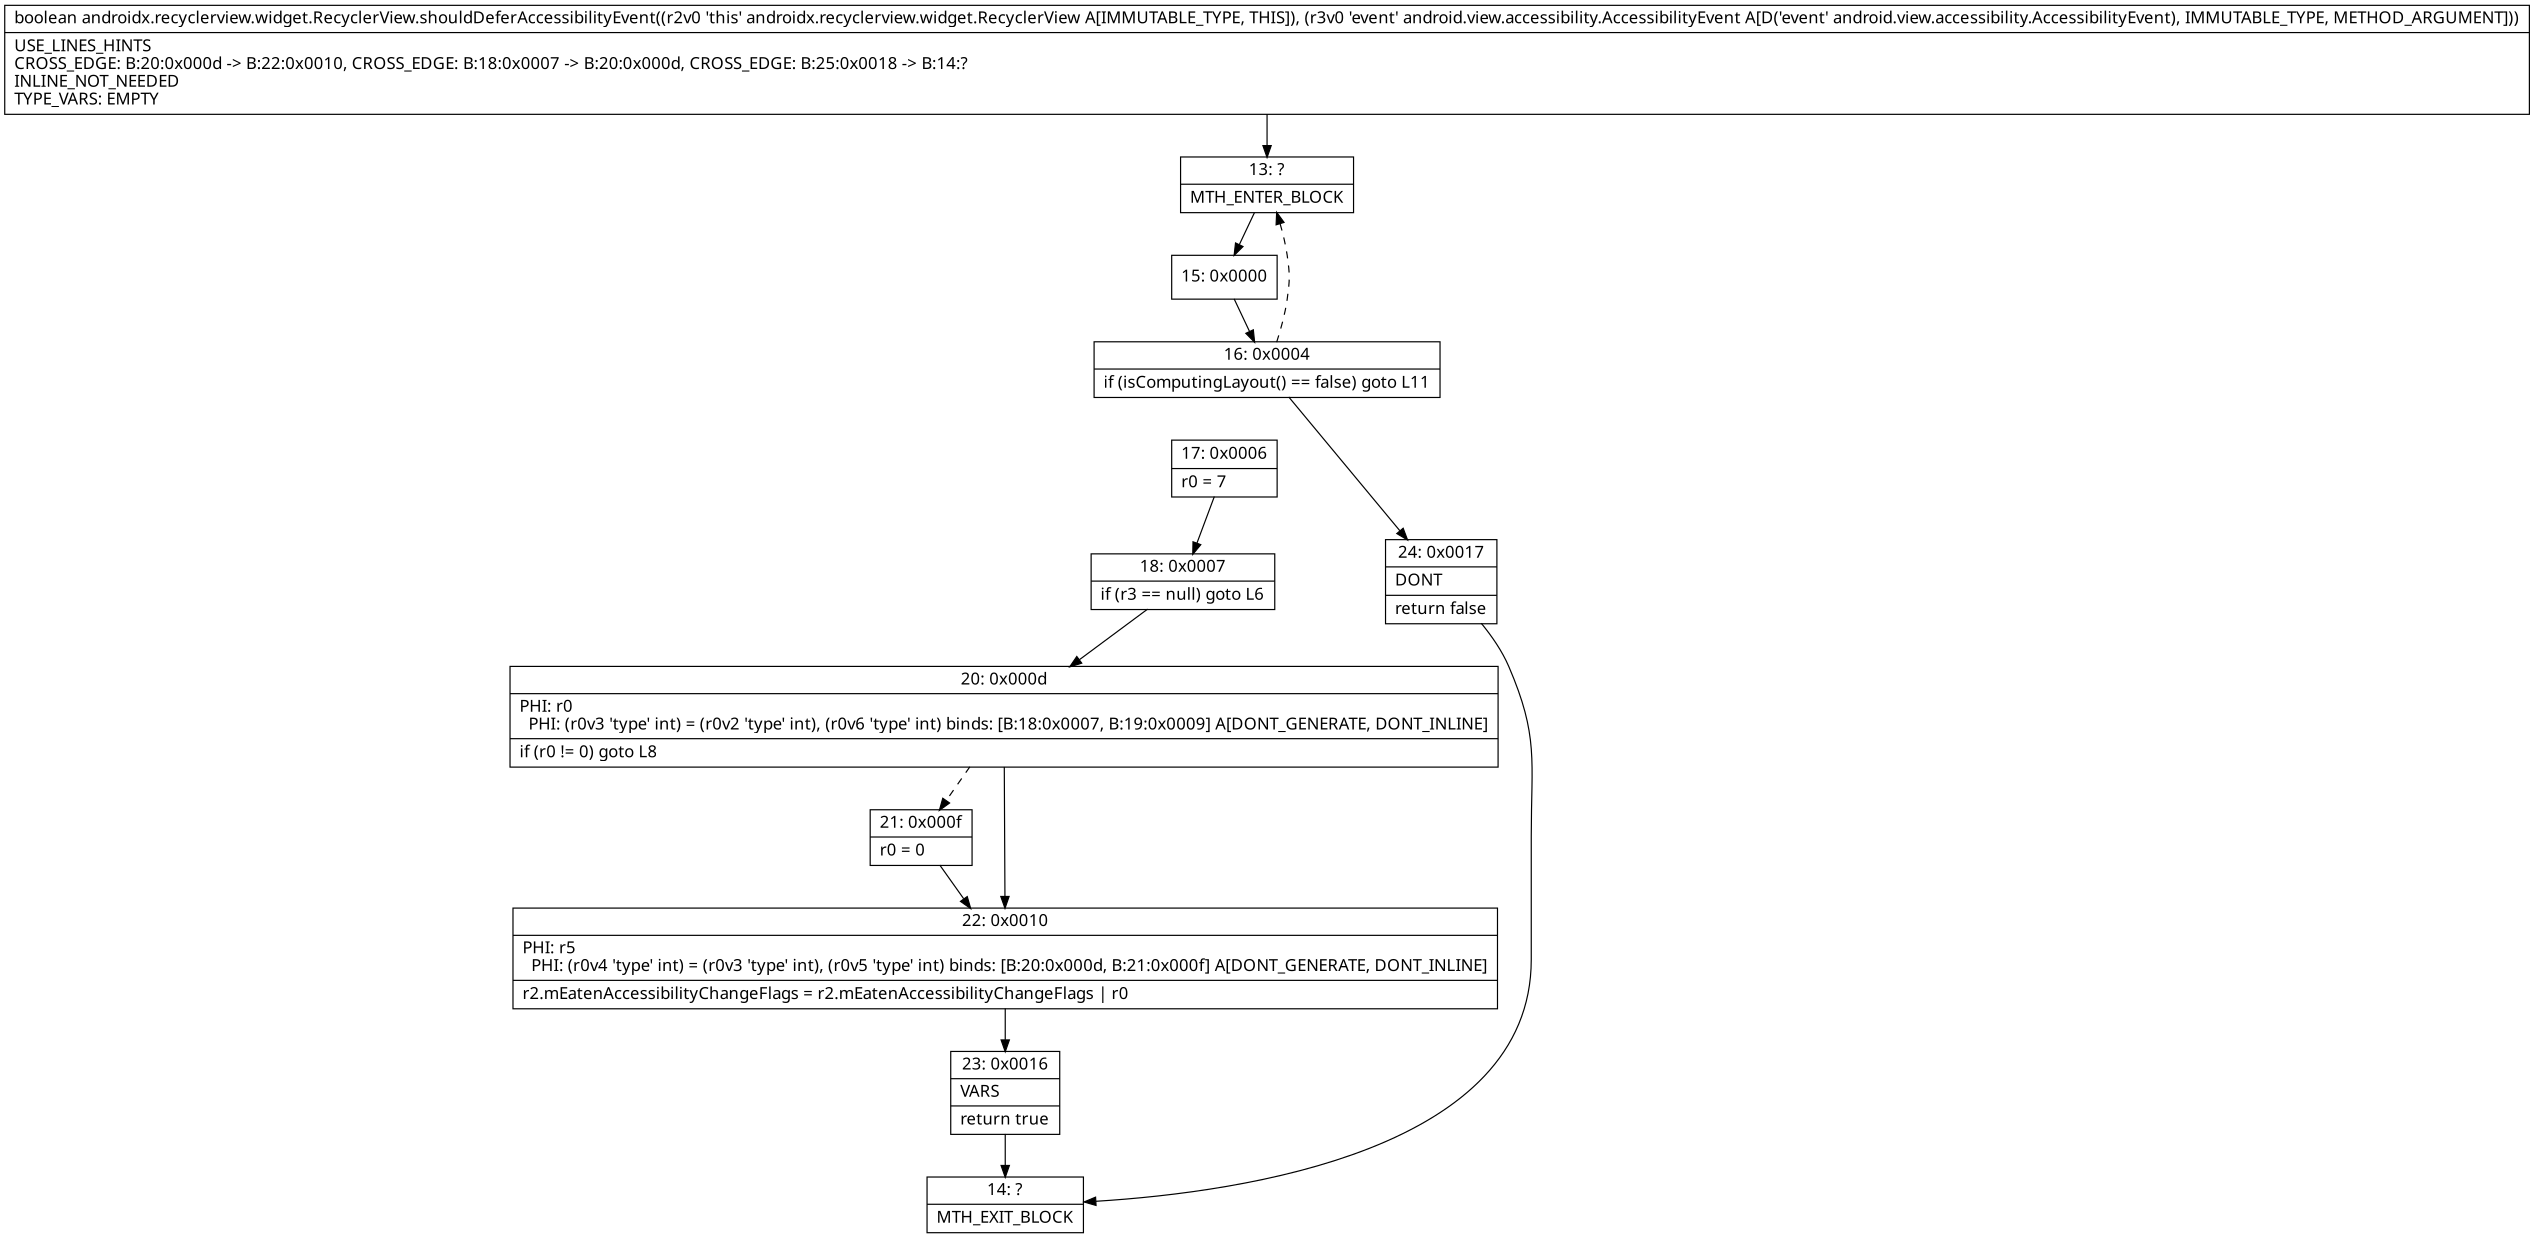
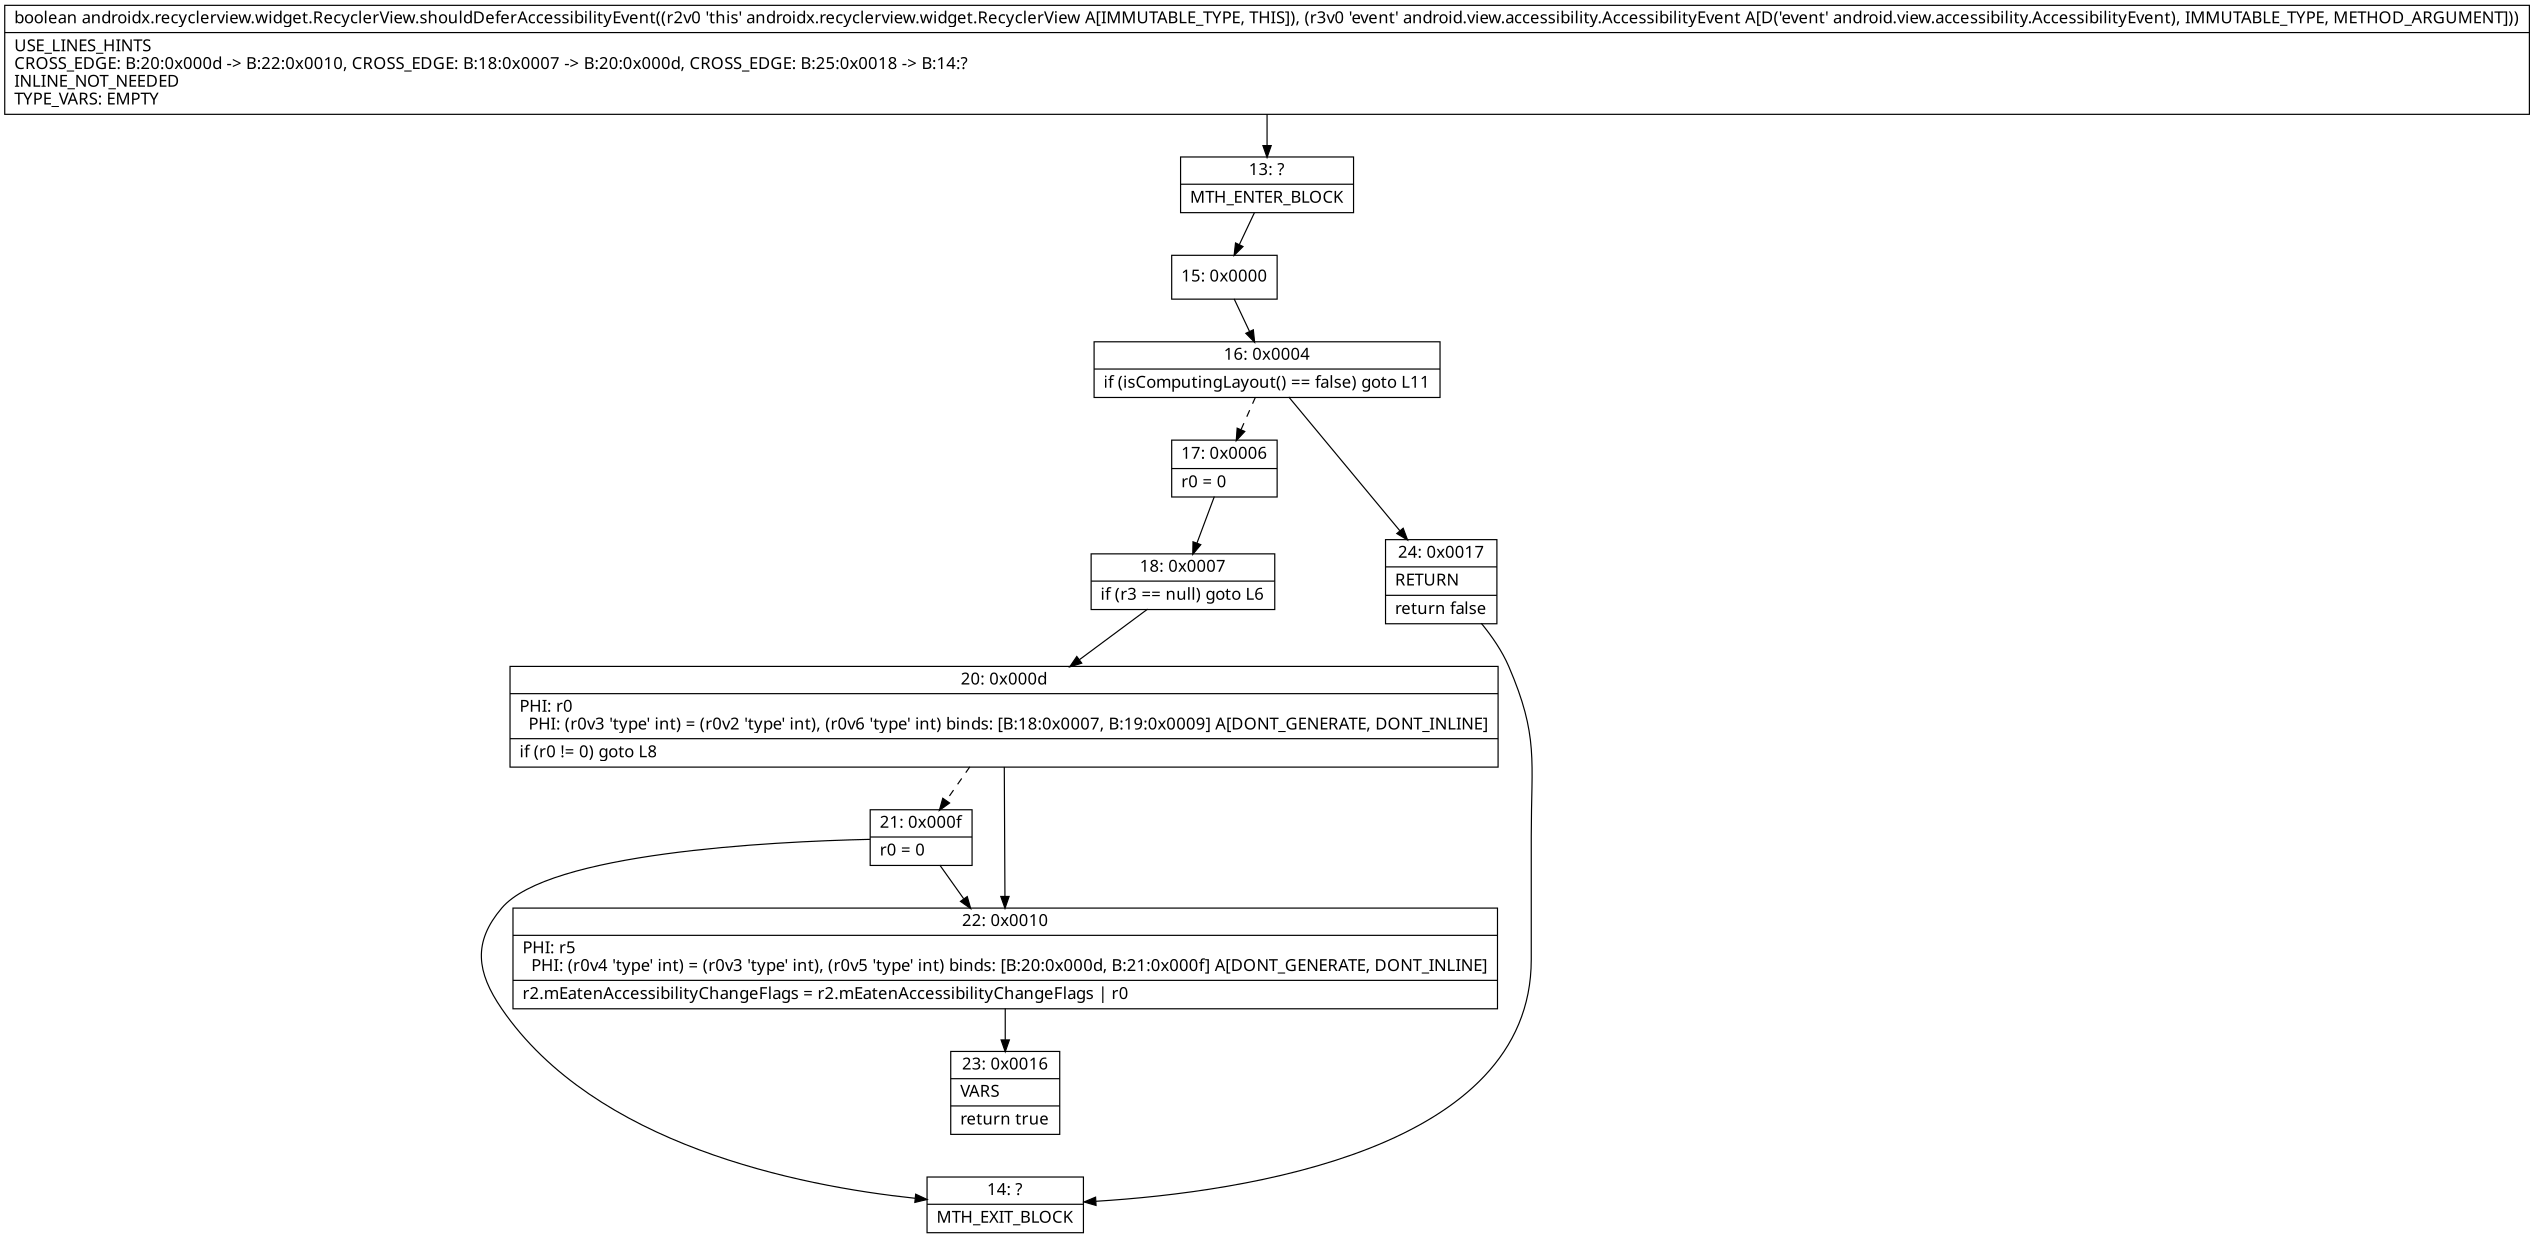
edge "16: 0x0004" -> "13: ?": now "16: 0x0004" -> "17: 0x0006"
node "17: 0x0006": text "r0 = 7" -> "r0 = 0"
node "24: 0x0017": text "DONT" -> "RETURN"
edge "23: 0x0016" -> "14: ?": now "21: 0x000f" -> "14: ?"
